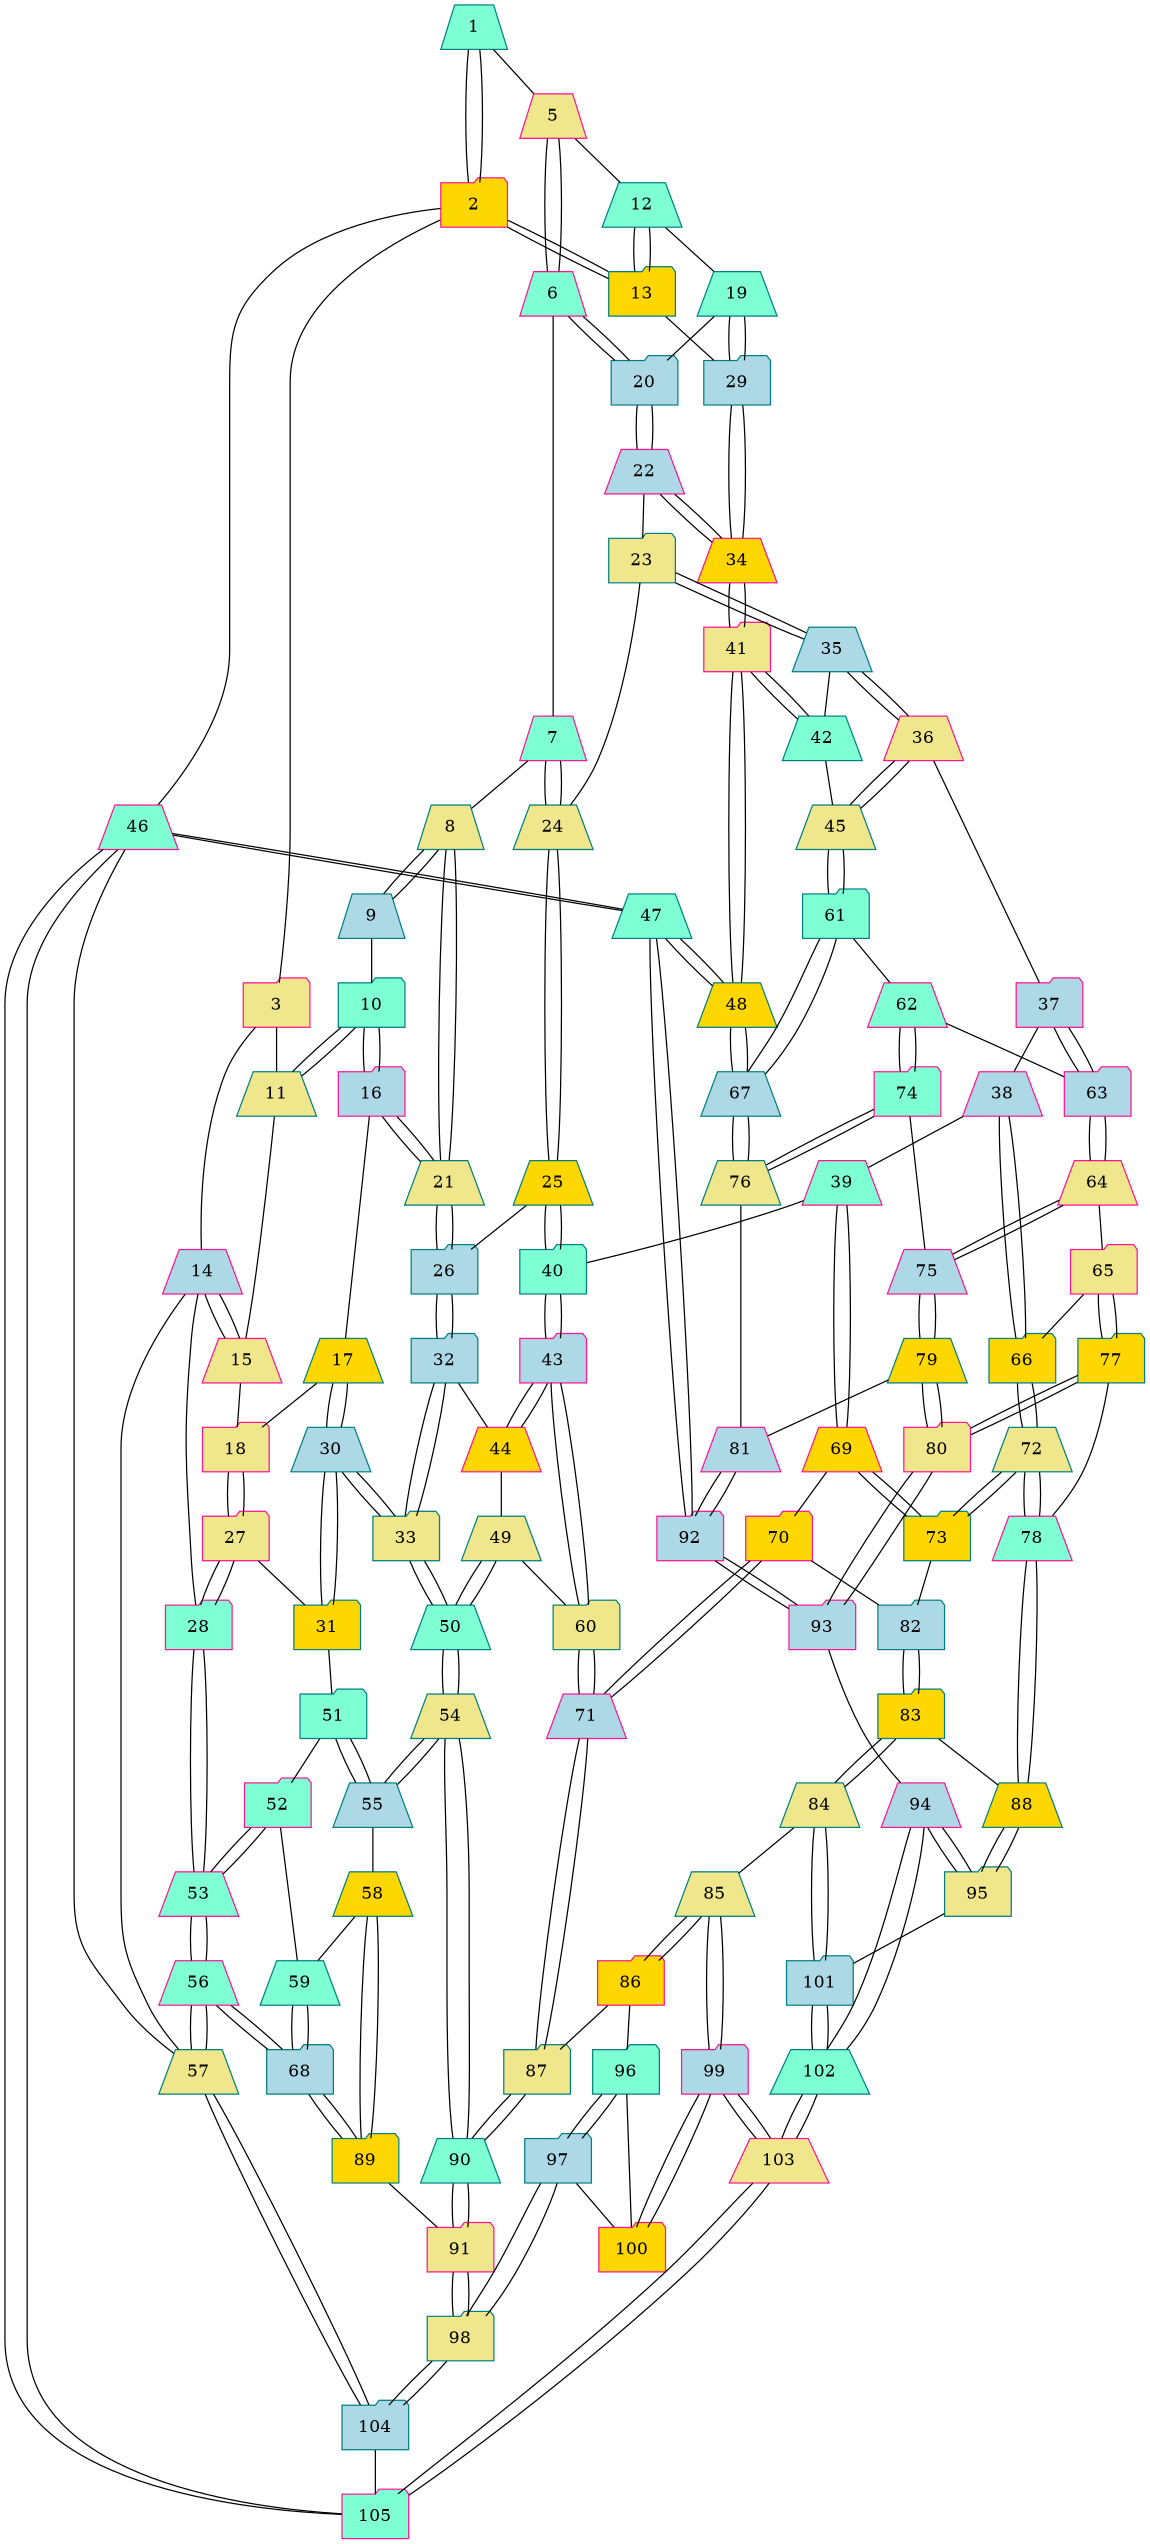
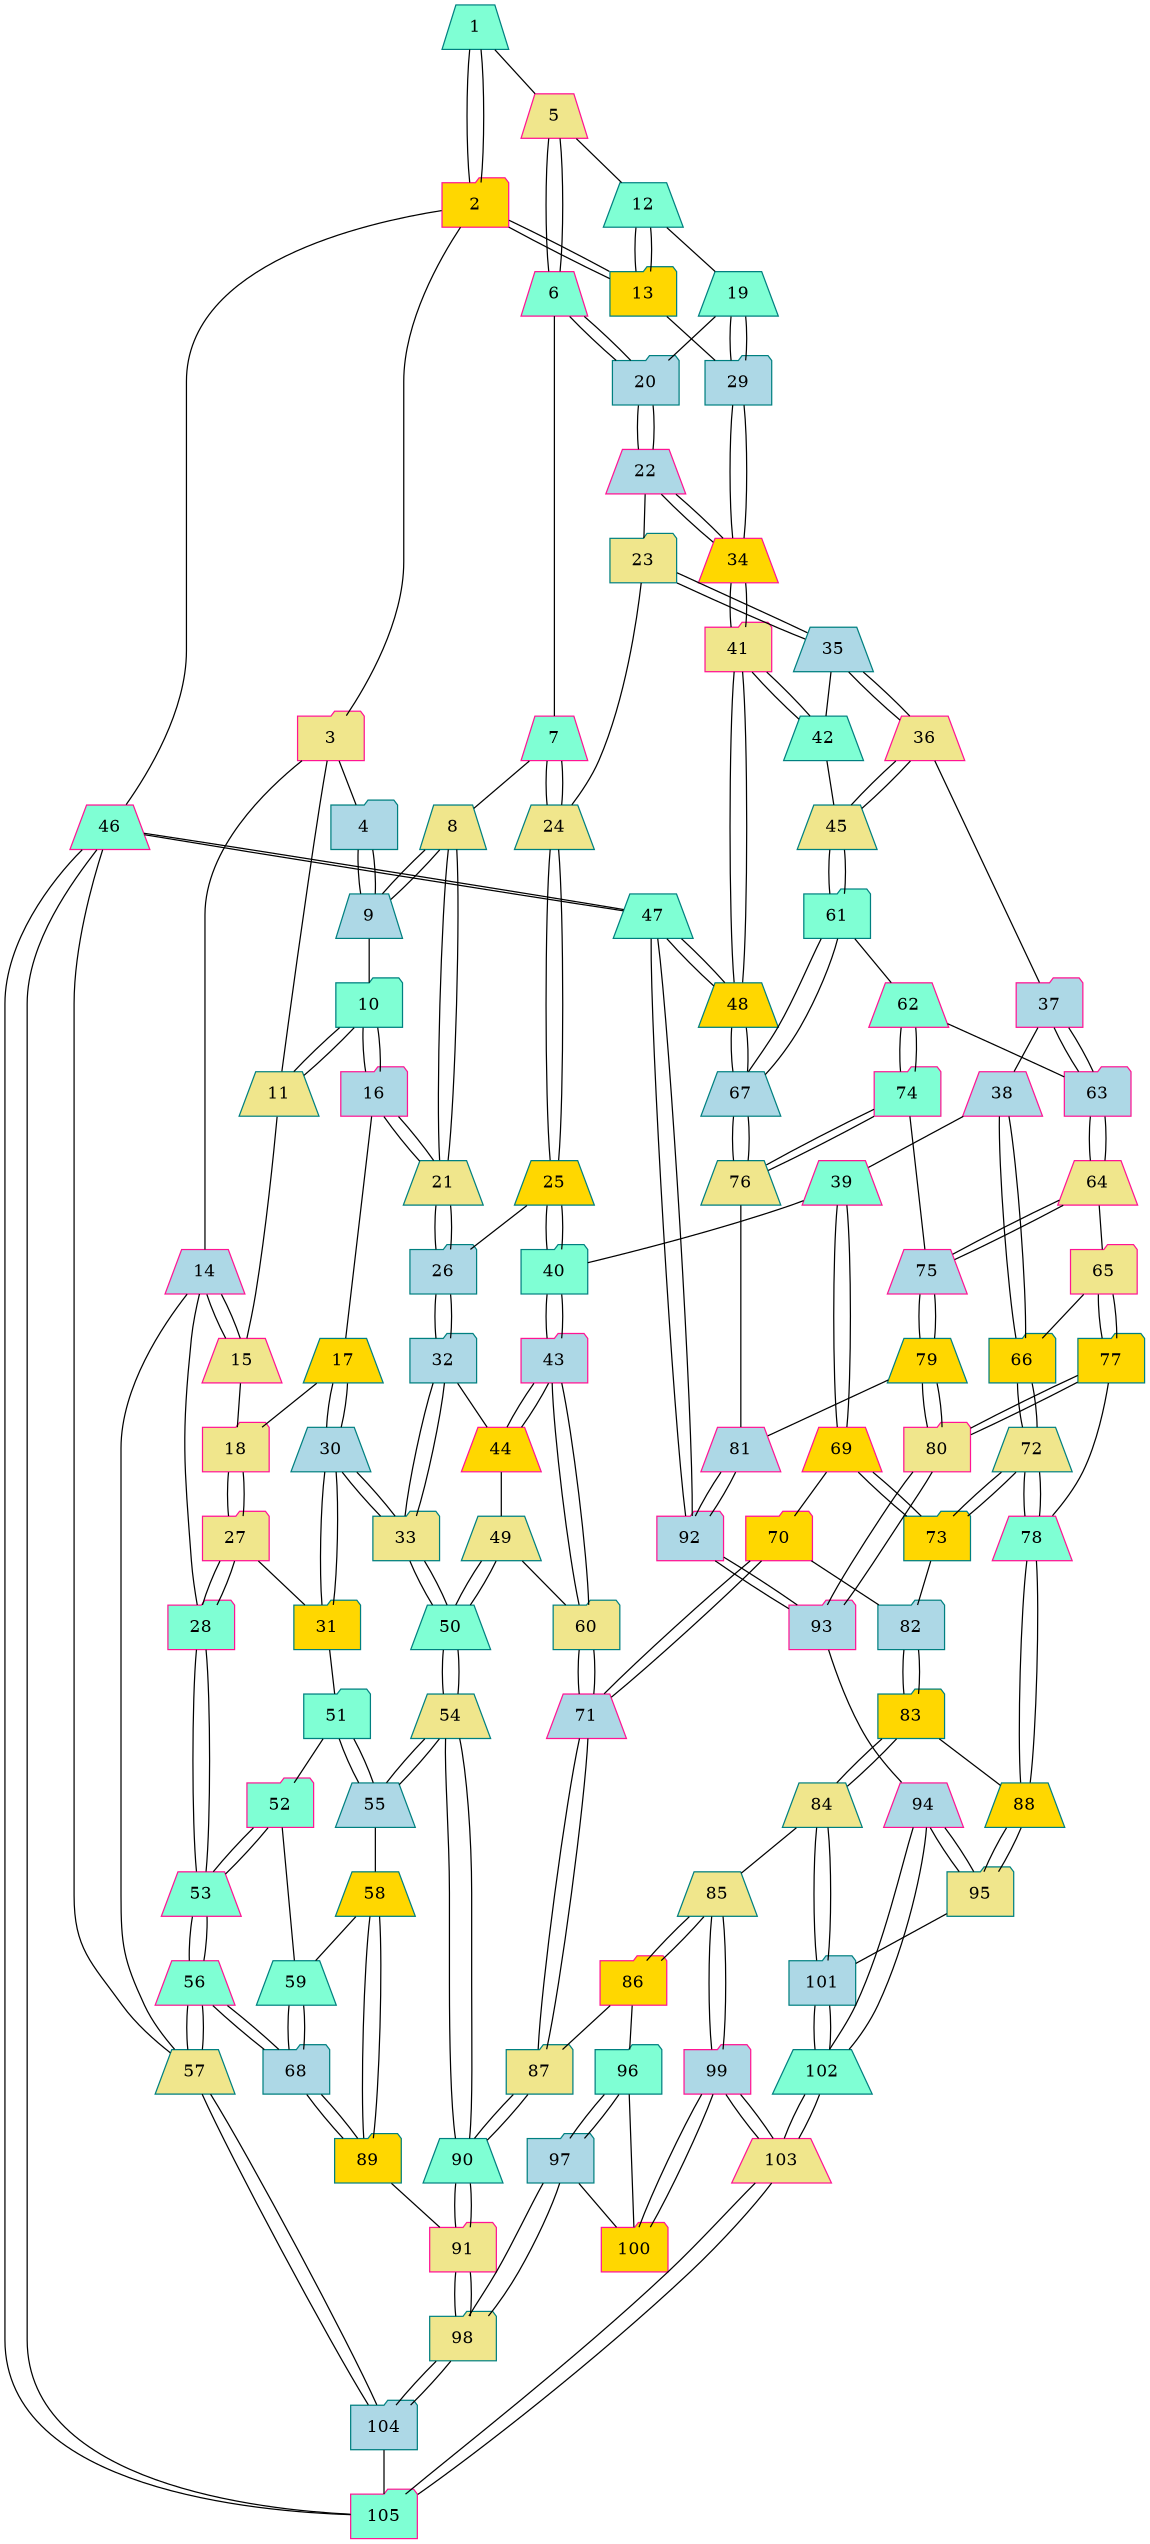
node "4": added
